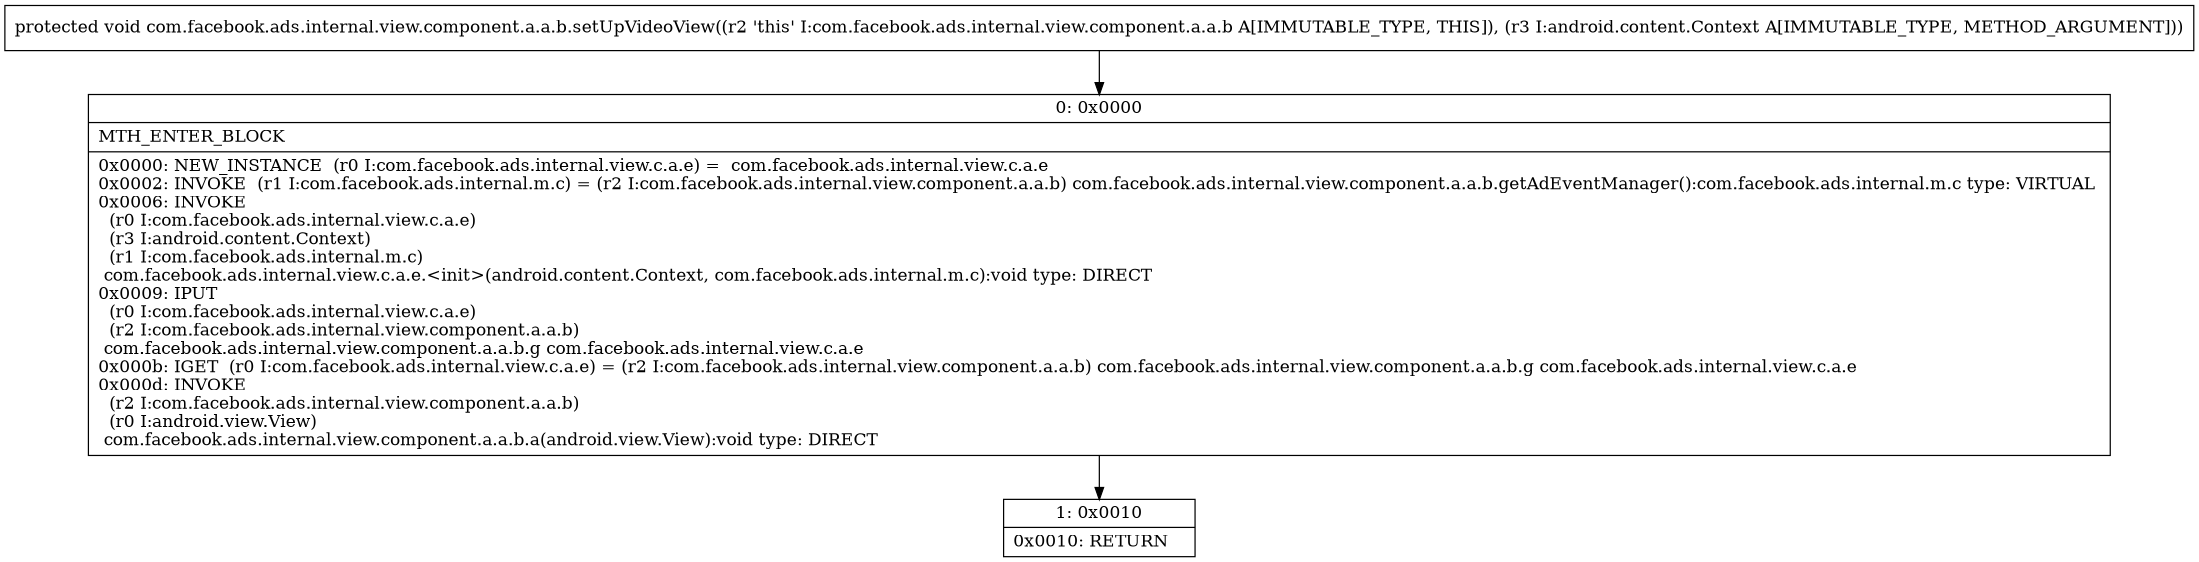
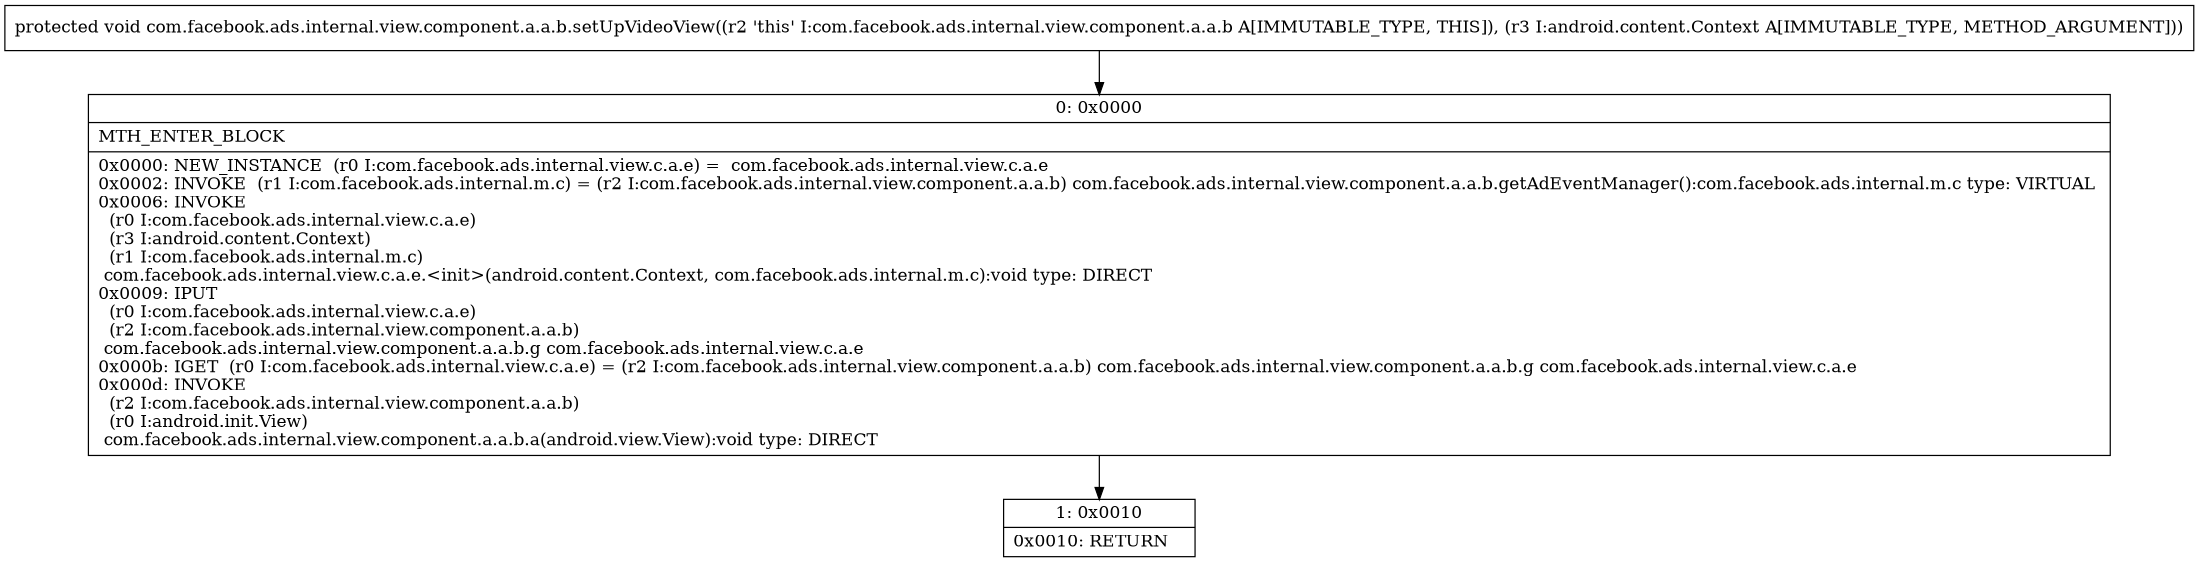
node "0: 0x0000": text "(r0 I:android.view.View)" -> "(r0 I:android.init.View)"
